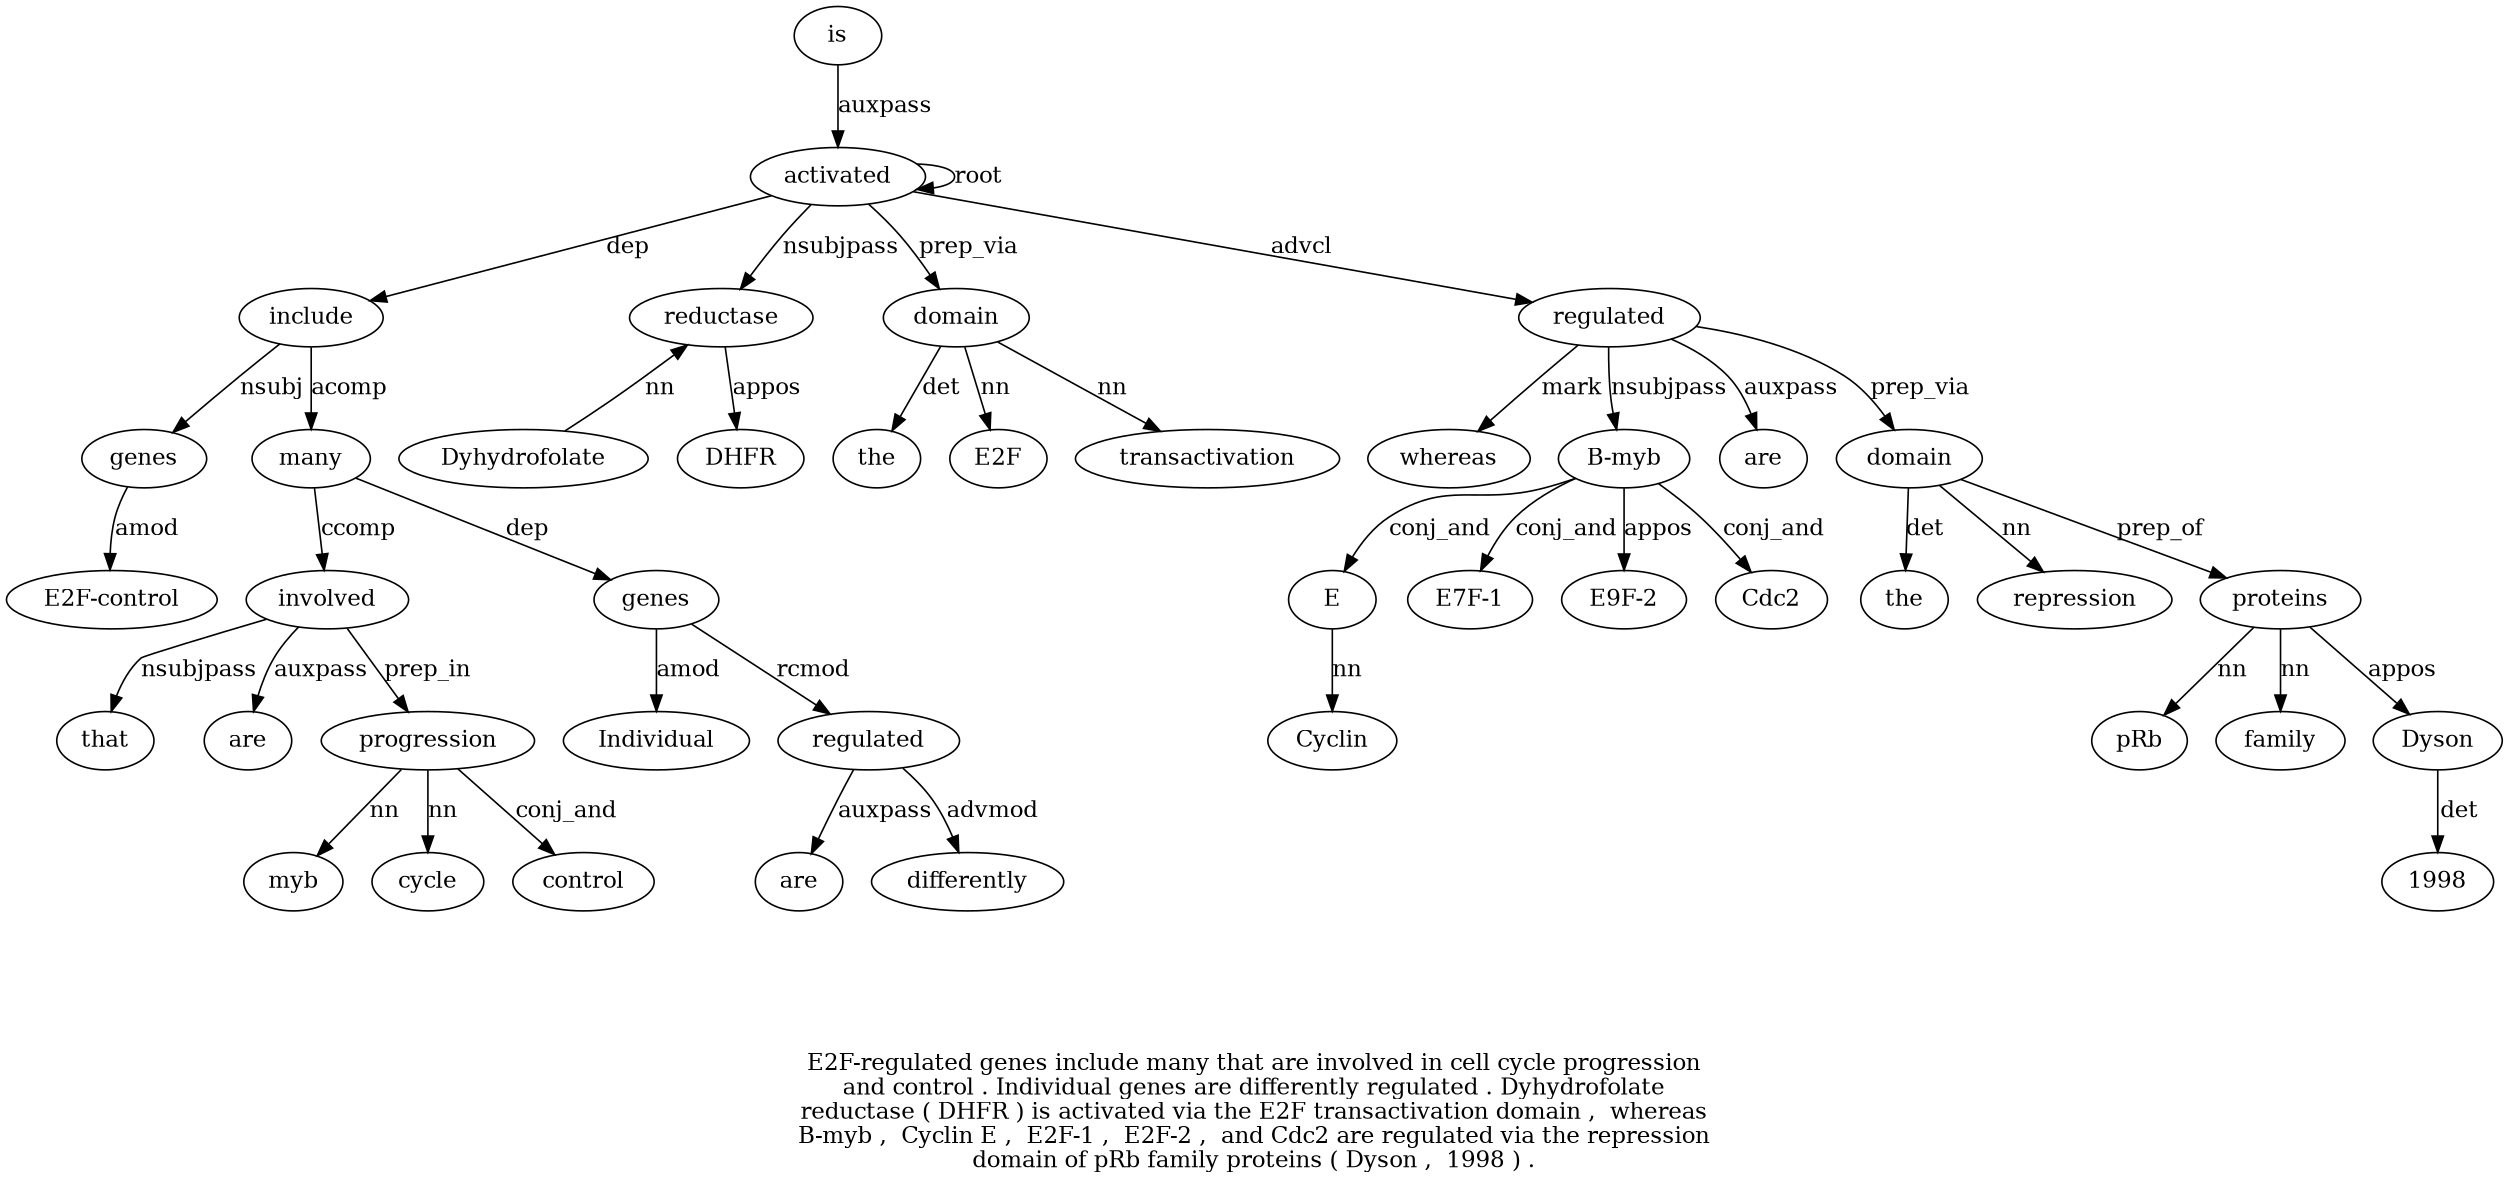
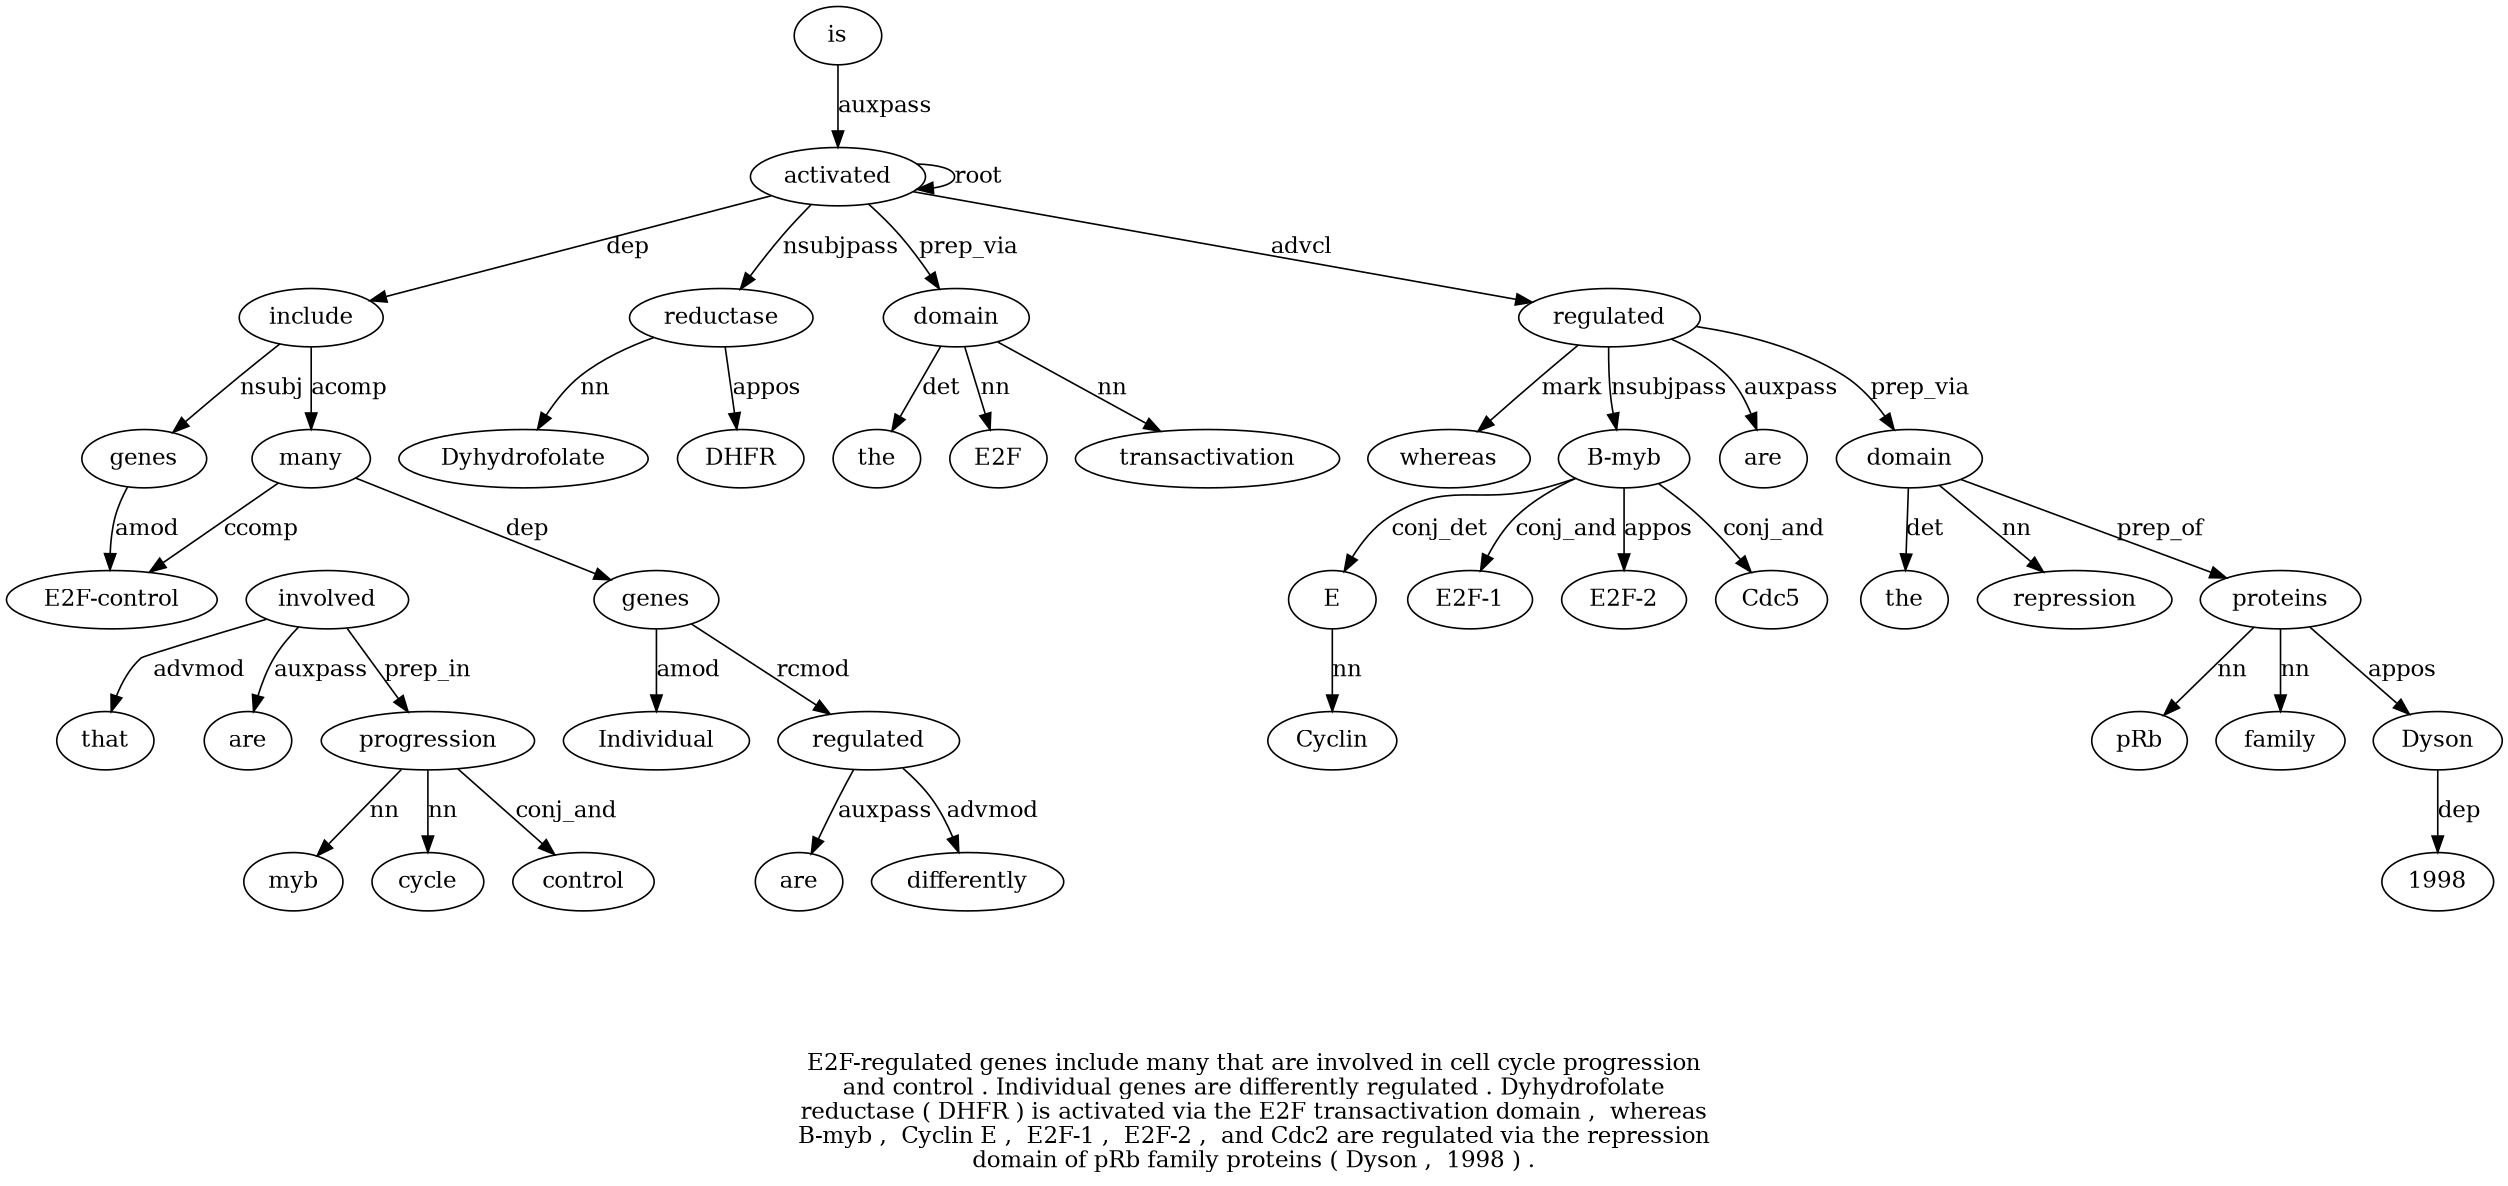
edge "Dyhydrofolate" -> "reductase": reversed
edge "many" -> "involved": now "many" -> "E2F-control"
edge "B-myb" -> "E": label "conj_and" -> "conj_det"
node "E7F-1": label "E7F-1" -> "E2F-1"
node "E9F-2": label "E9F-2" -> "E2F-2"
node "Cdc2": label "Cdc2" -> "Cdc5"
edge "involved" -> "that": label "nsubjpass" -> "advmod"
edge "Dyson" -> "1998": label "det" -> "dep"
